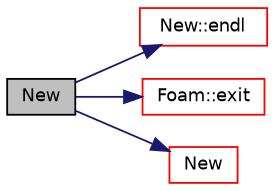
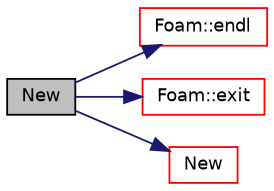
node "New::endl": label "New::endl" -> "Foam::endl"
